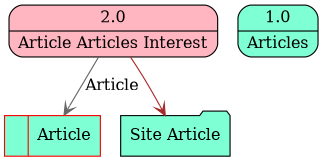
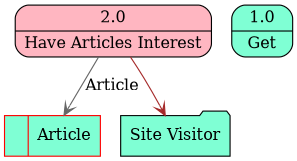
node "2.0": text "Article Articles Interest" -> "Have Articles Interest"
node "1.0": text "Articles" -> "Get"
node "Site Article": label "Site Article" -> "Site Visitor"
